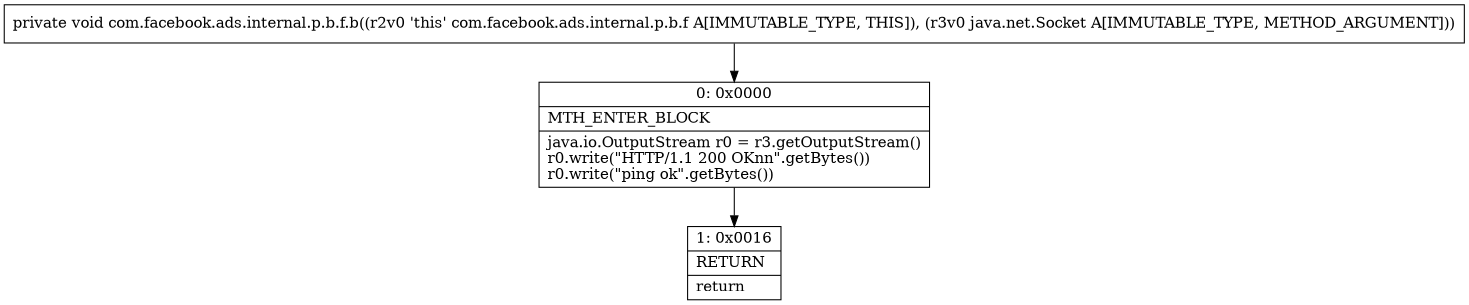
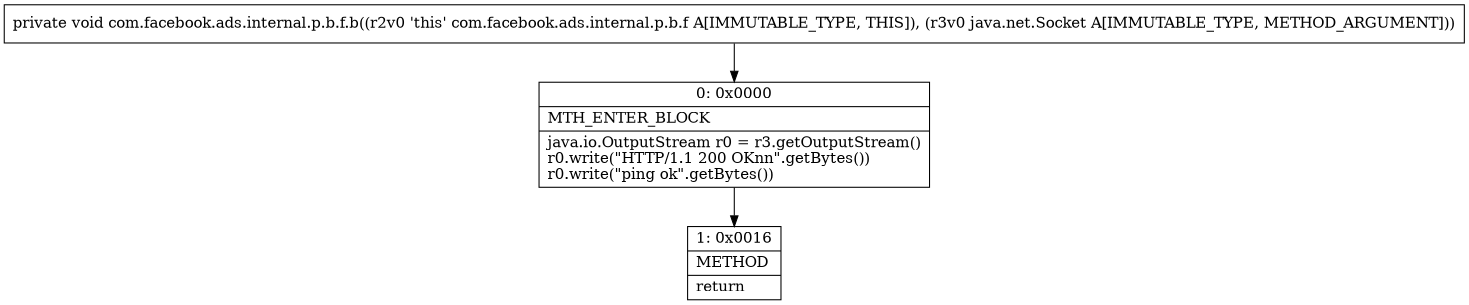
node "1: 0x0016": text "RETURN" -> "METHOD"
